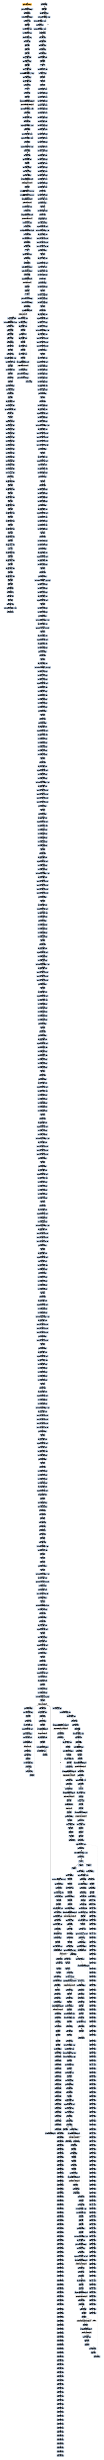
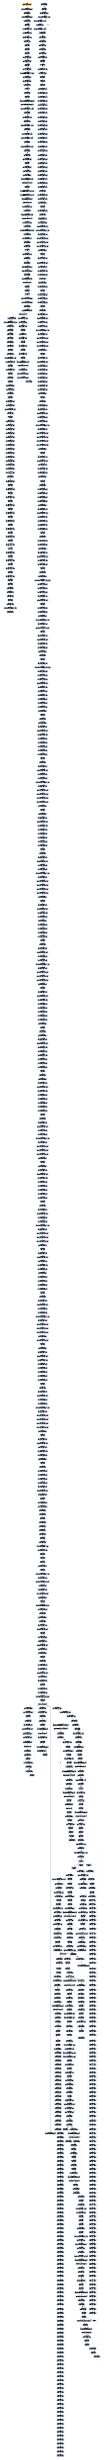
node "0x010026d3 call 0x0100d783": removed
